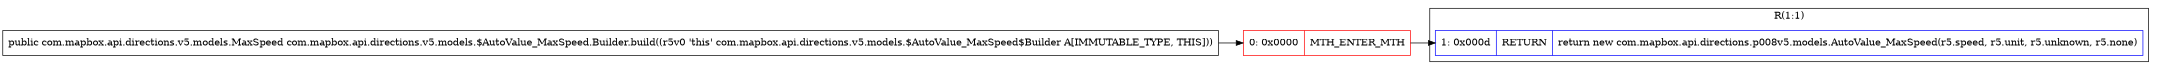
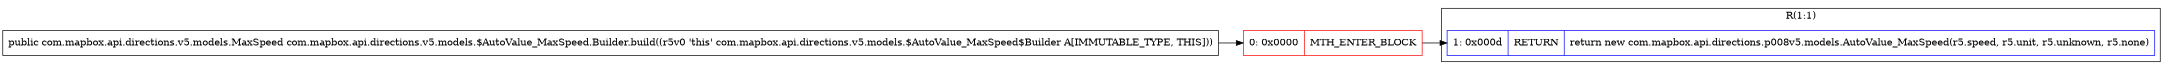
node "0: 0x0000": text "MTH_ENTER_MTH" -> "MTH_ENTER_BLOCK"
